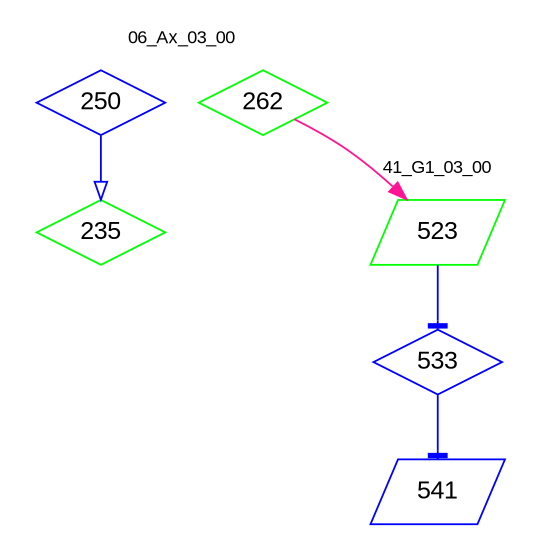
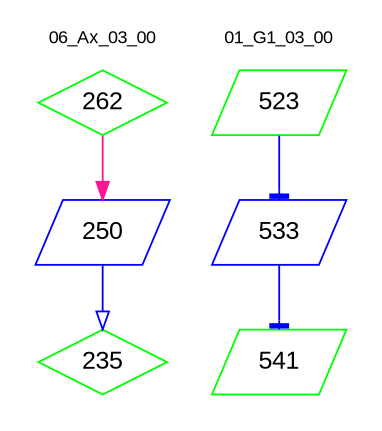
node "250": shape diamond -> parallelogram
edge "262" -> "523": now "262" -> "250"
cluster "41_G1_03_00": label "41_G1_03_00" -> "01_G1_03_00"
node "533": shape diamond -> parallelogram
node "541": color blue -> green
